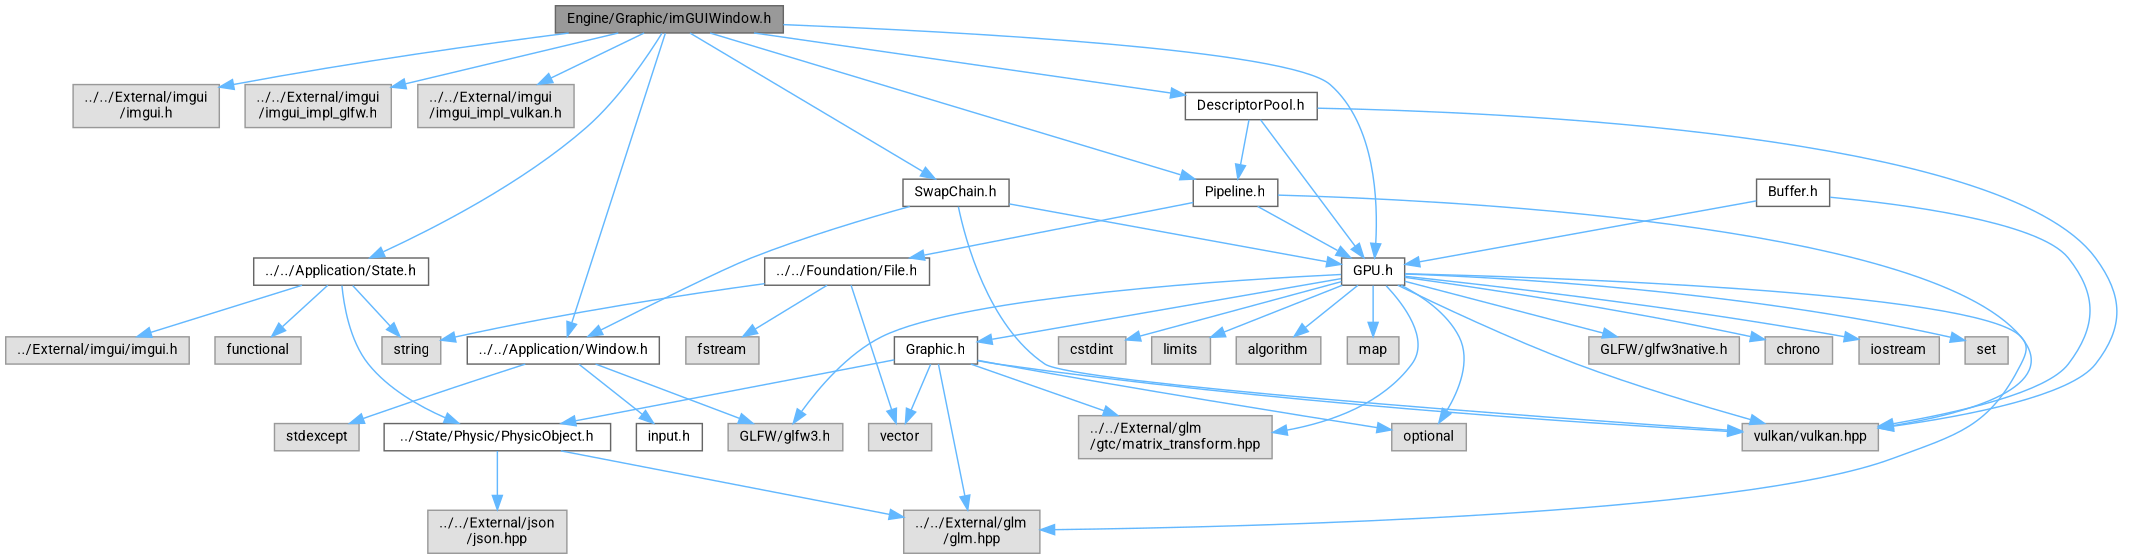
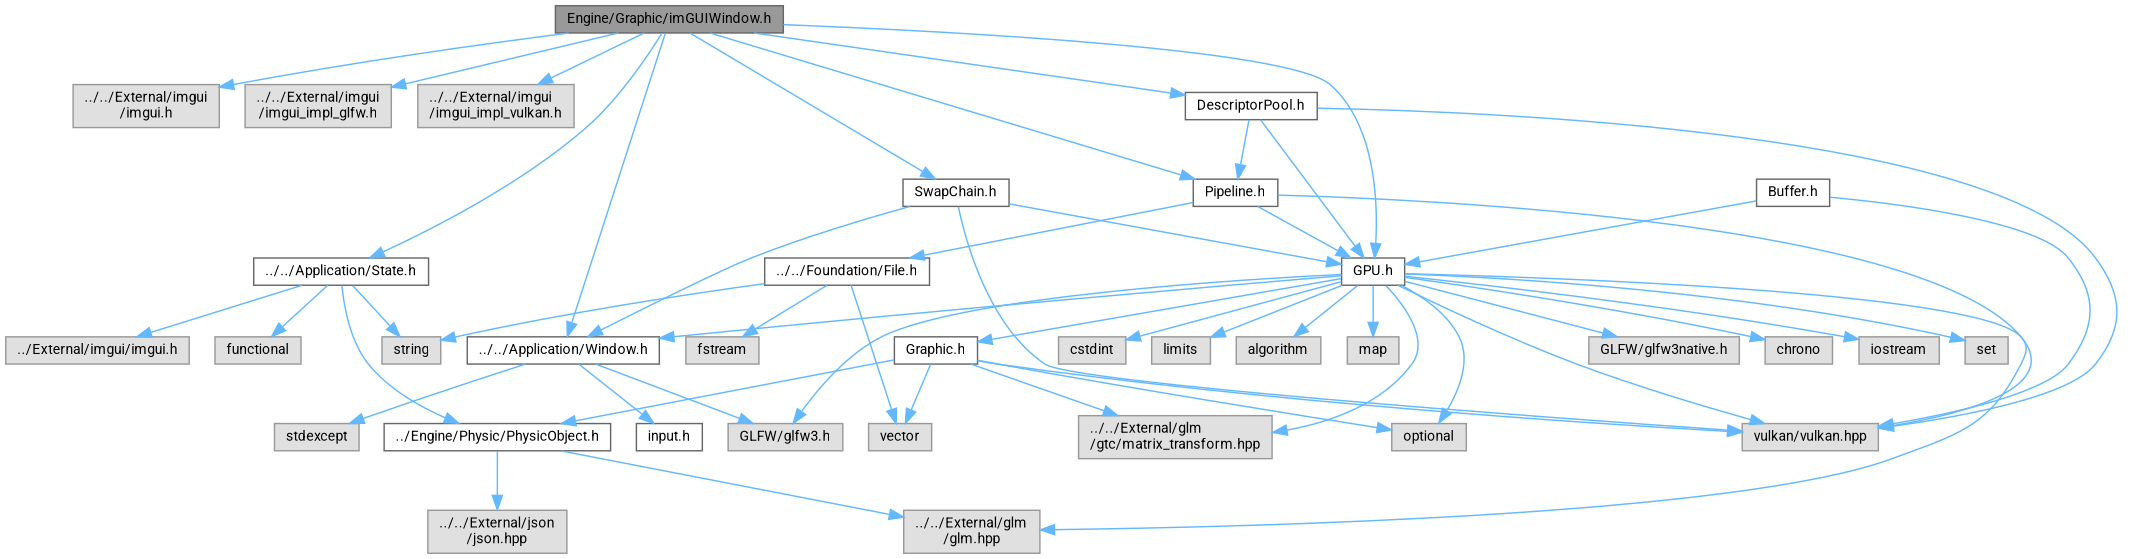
edge "GPU.h" -> "../../Application/Window.h": added
edge "Graphic.h" -> "../../External/glm /glm.hpp": removed
node "../State/Physic/PhysicObject.h": label "../State/Physic/PhysicObject.h" -> "../Engine/Physic/PhysicObject.h"
